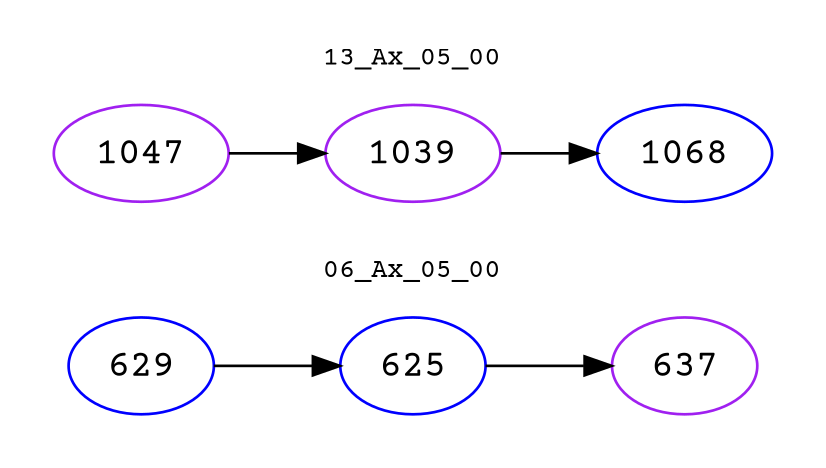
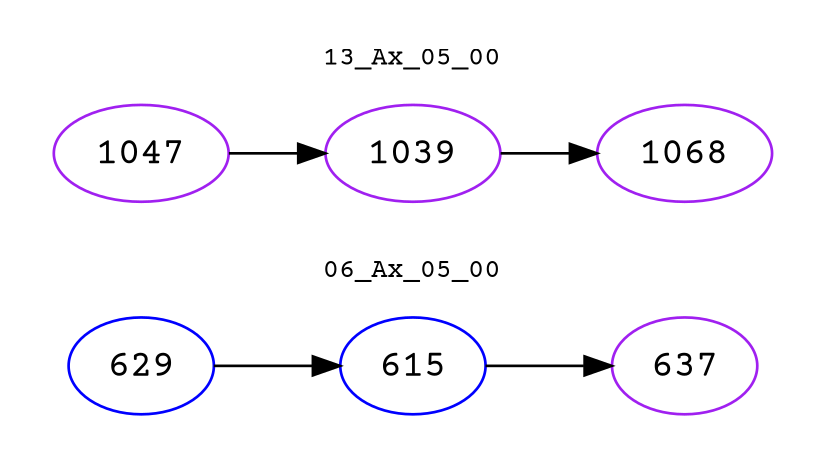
node "1068": color blue -> purple
node "625": label "625" -> "615"
